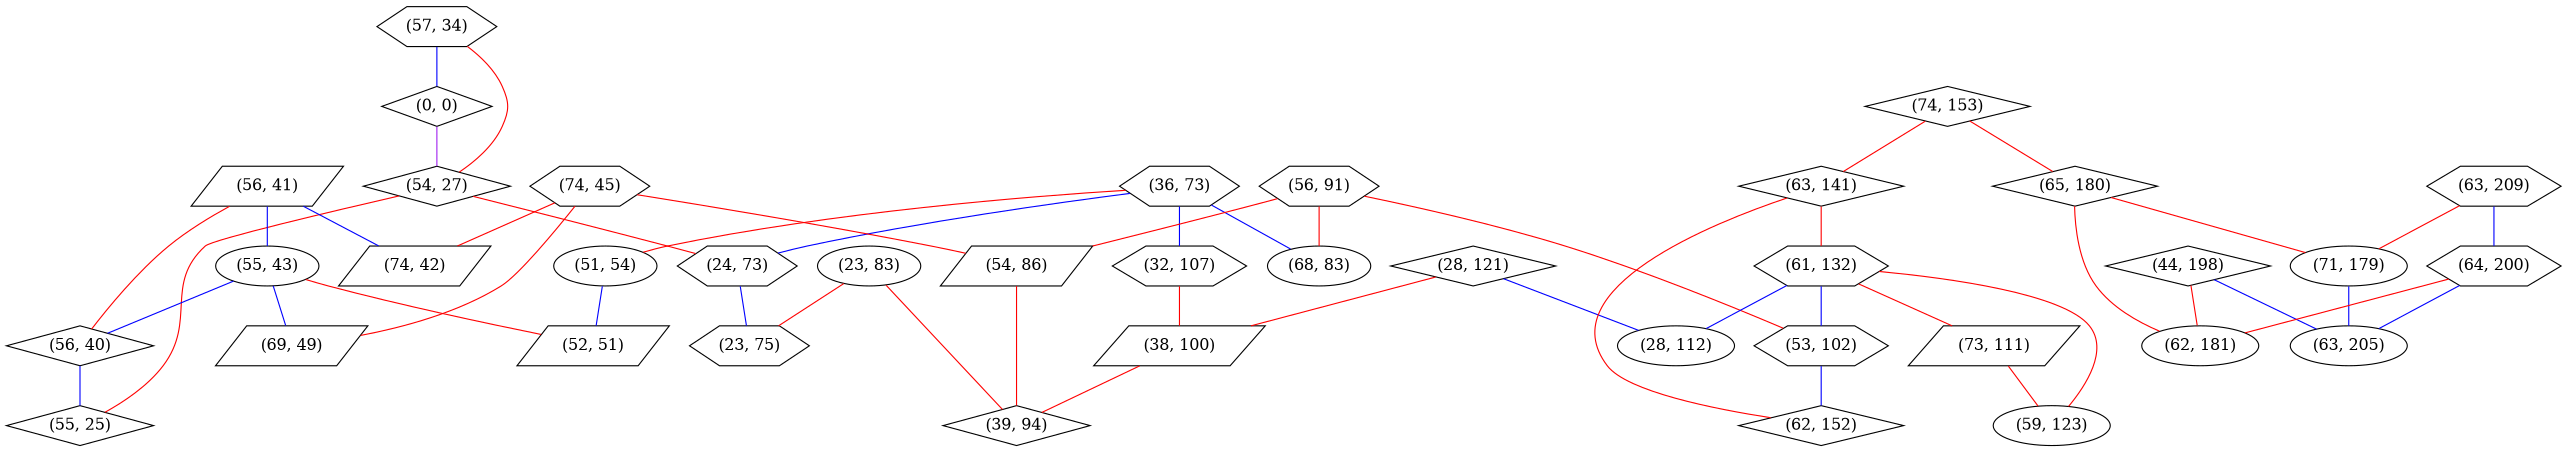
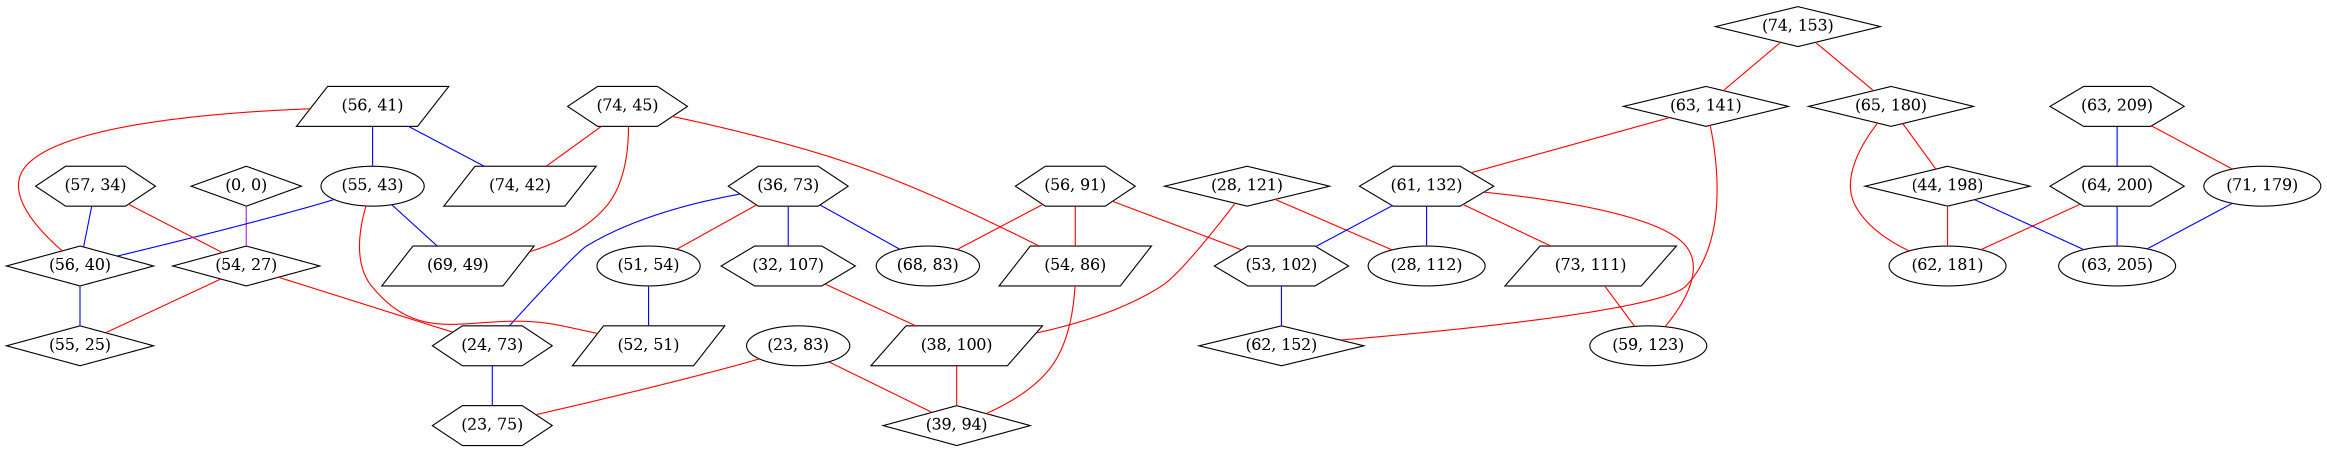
edge "(57, 34)" -- "(0, 0)": now "(57, 34)" -- "(56, 40)"
edge "(65, 180)" -- "(71, 179)": now "(65, 180)" -- "(44, 198)"
edge "(28, 121)" -- "(28, 112)": color blue -> red
